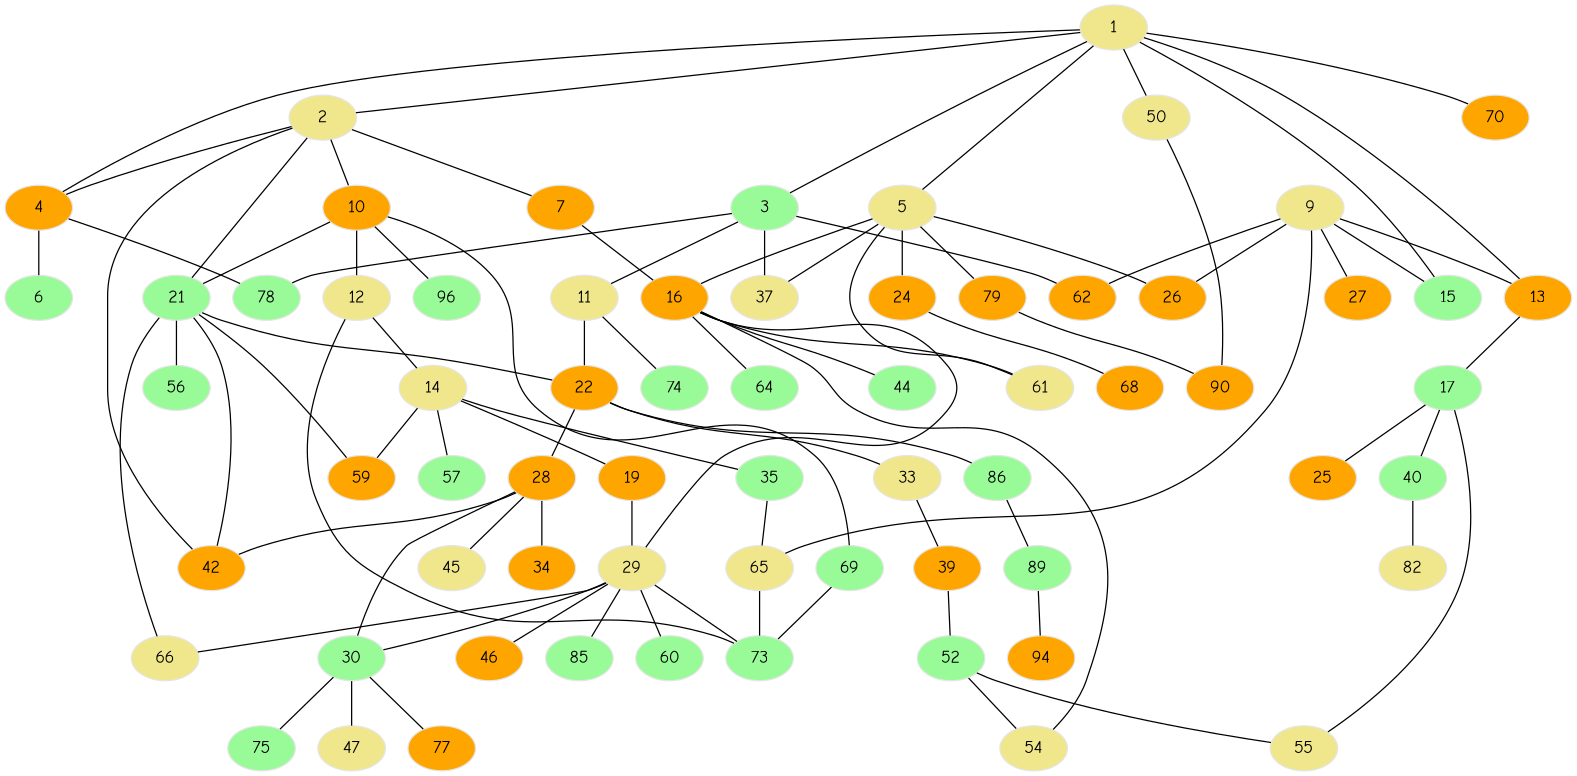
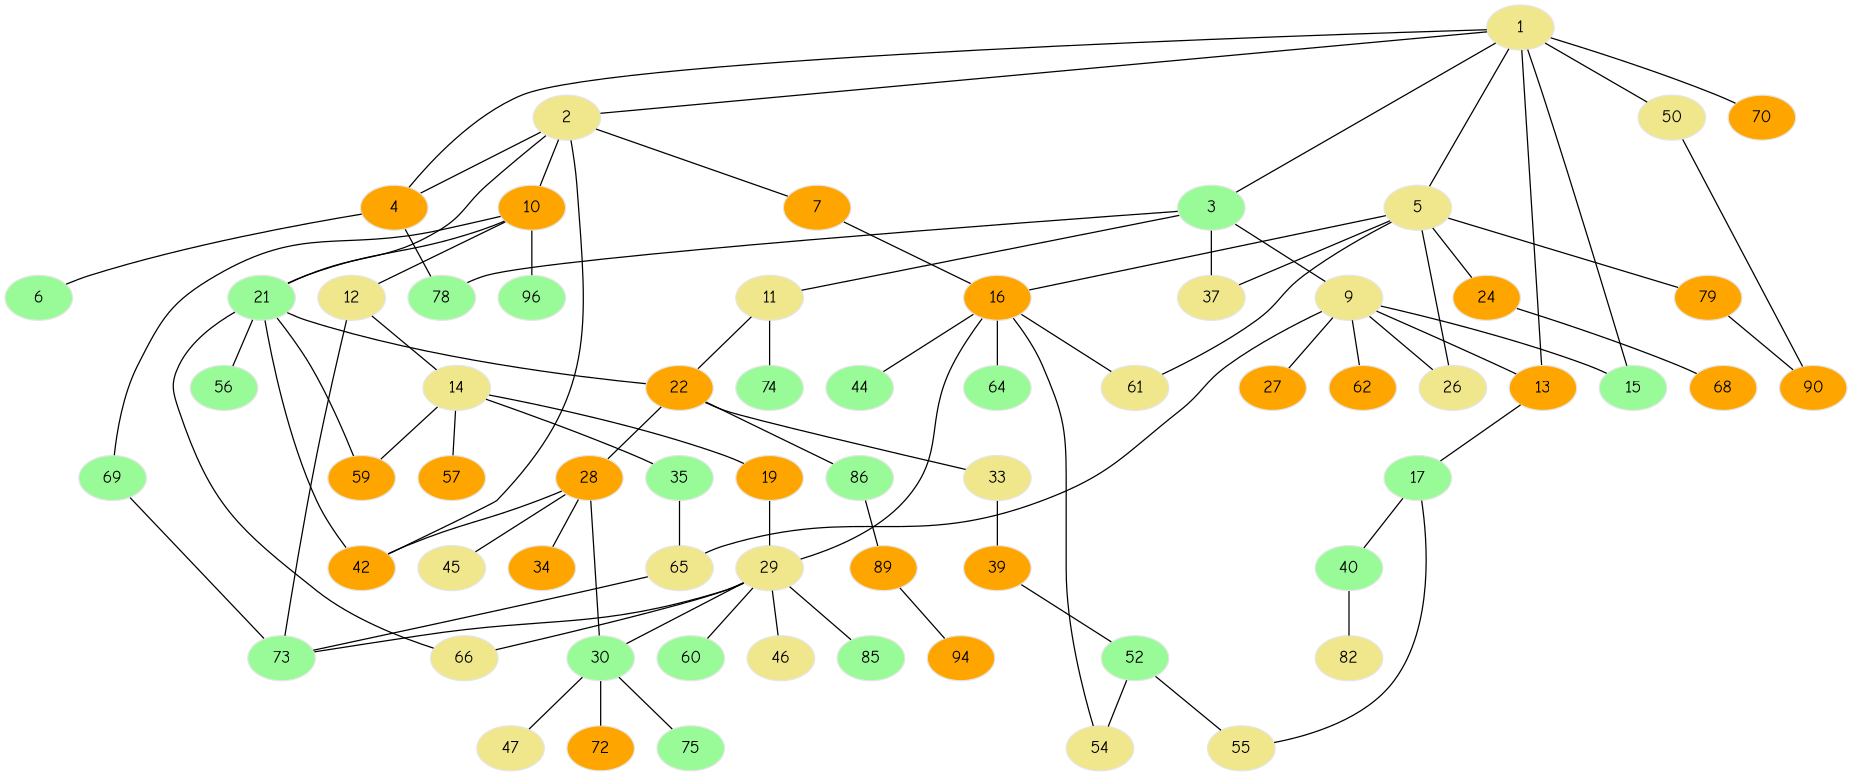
edge "3" -- "62": now "3" -- "9"
node "26": fillcolor orange -> khaki
node "57": fillcolor palegreen -> orange
node "25": removed
node "89": fillcolor palegreen -> orange
node "46": fillcolor orange -> khaki
node "77": label "77" -> "72"
